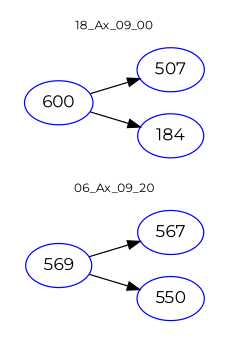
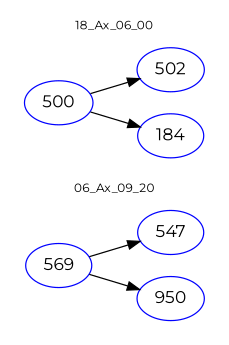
cluster "18_Ax_09_00": label "18_Ax_09_00" -> "18_Ax_06_00"
node "507": label "507" -> "502"
node "600": label "600" -> "500"
node "567": label "567" -> "547"
node "550": label "550" -> "950"
